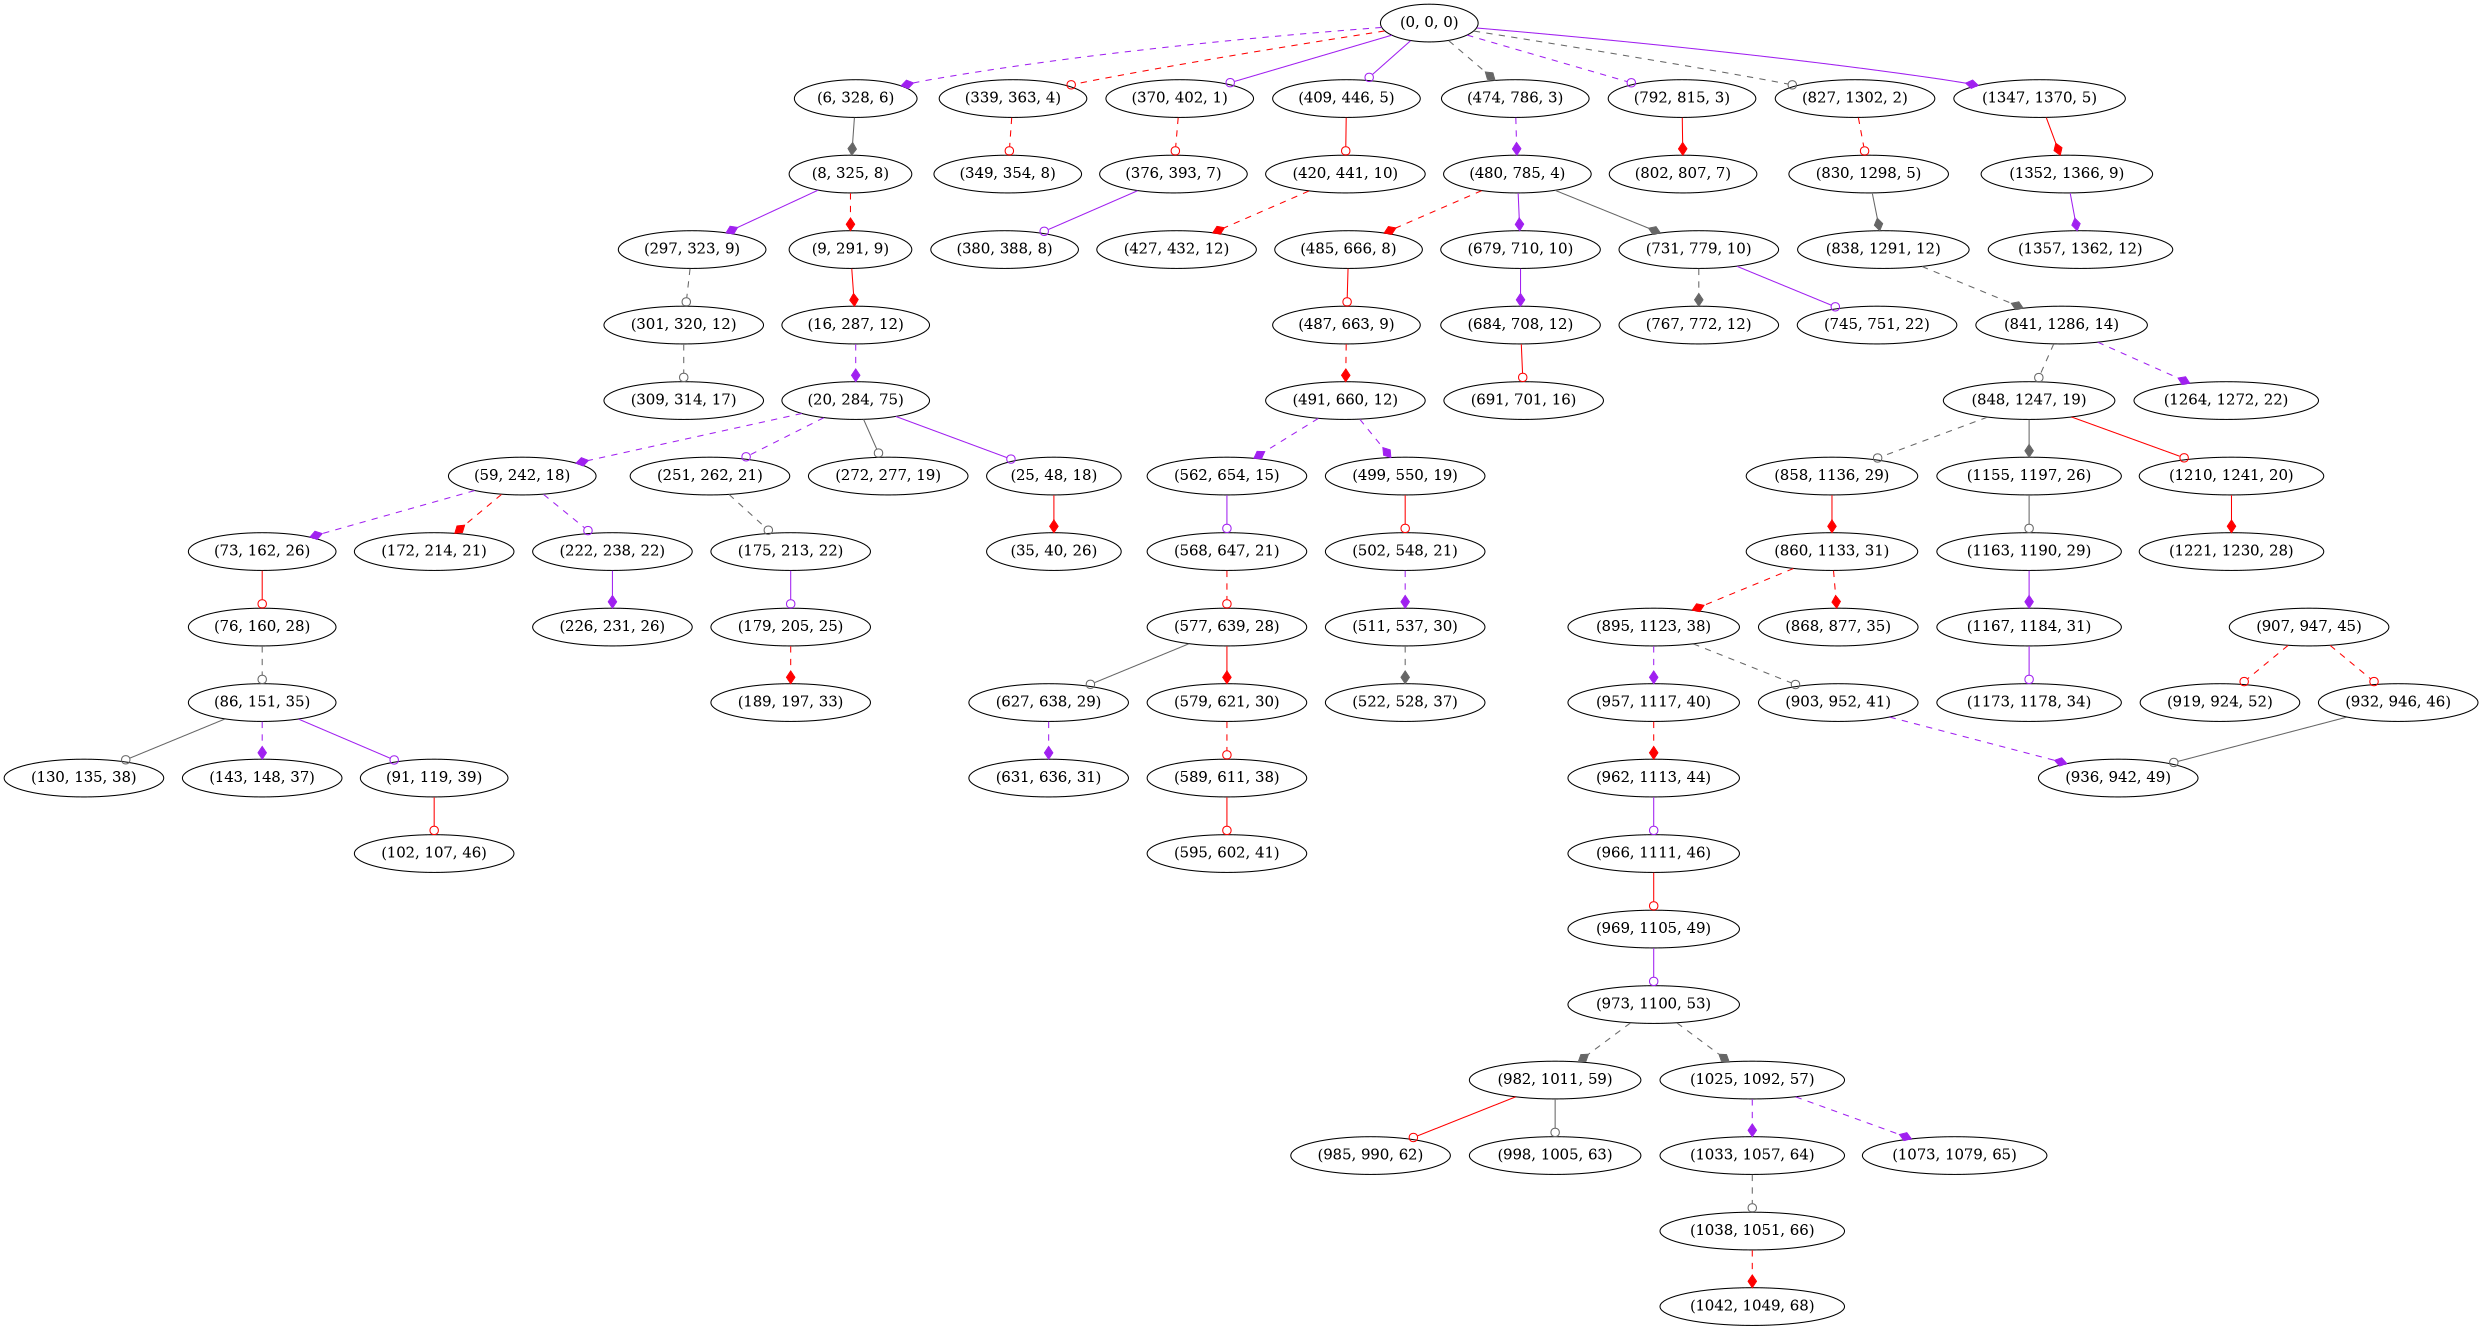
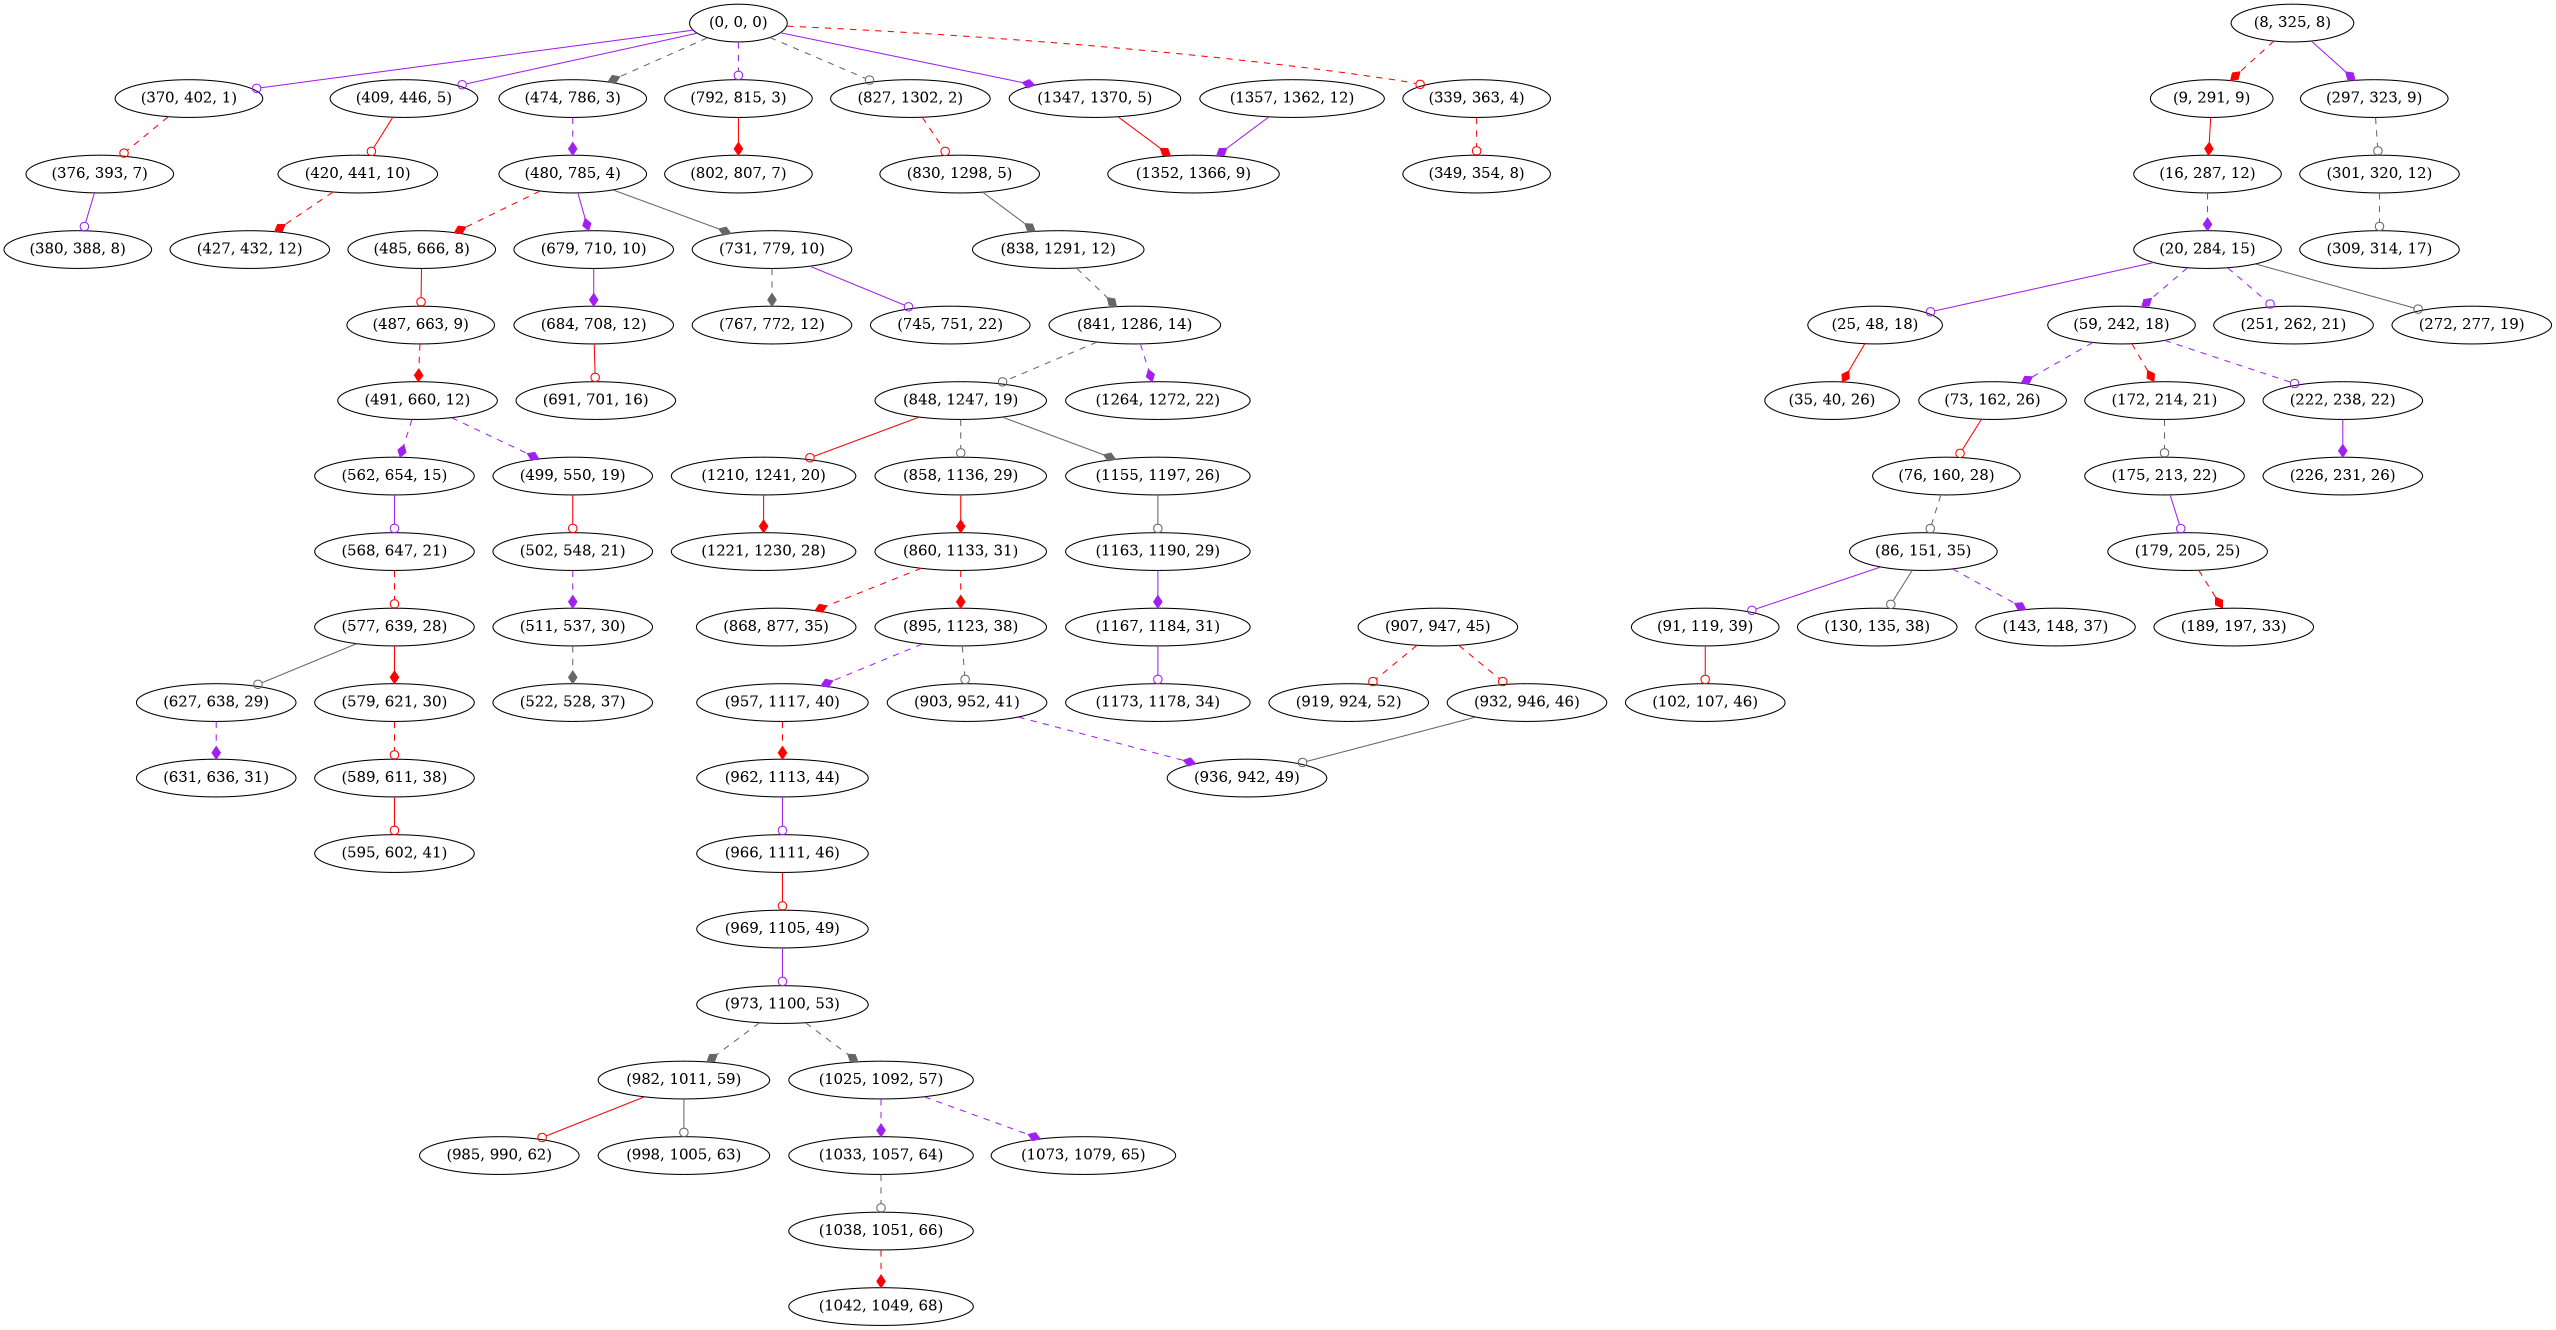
node "(6, 328, 6)": removed
edge "(1352, 1366, 9)" -> "(1357, 1362, 12)": reversed
node "(20, 284, 75)": label "(20, 284, 75)" -> "(20, 284, 15)"
edge "(251, 262, 21)" -> "(175, 213, 22)": now "(172, 214, 21)" -> "(175, 213, 22)"
